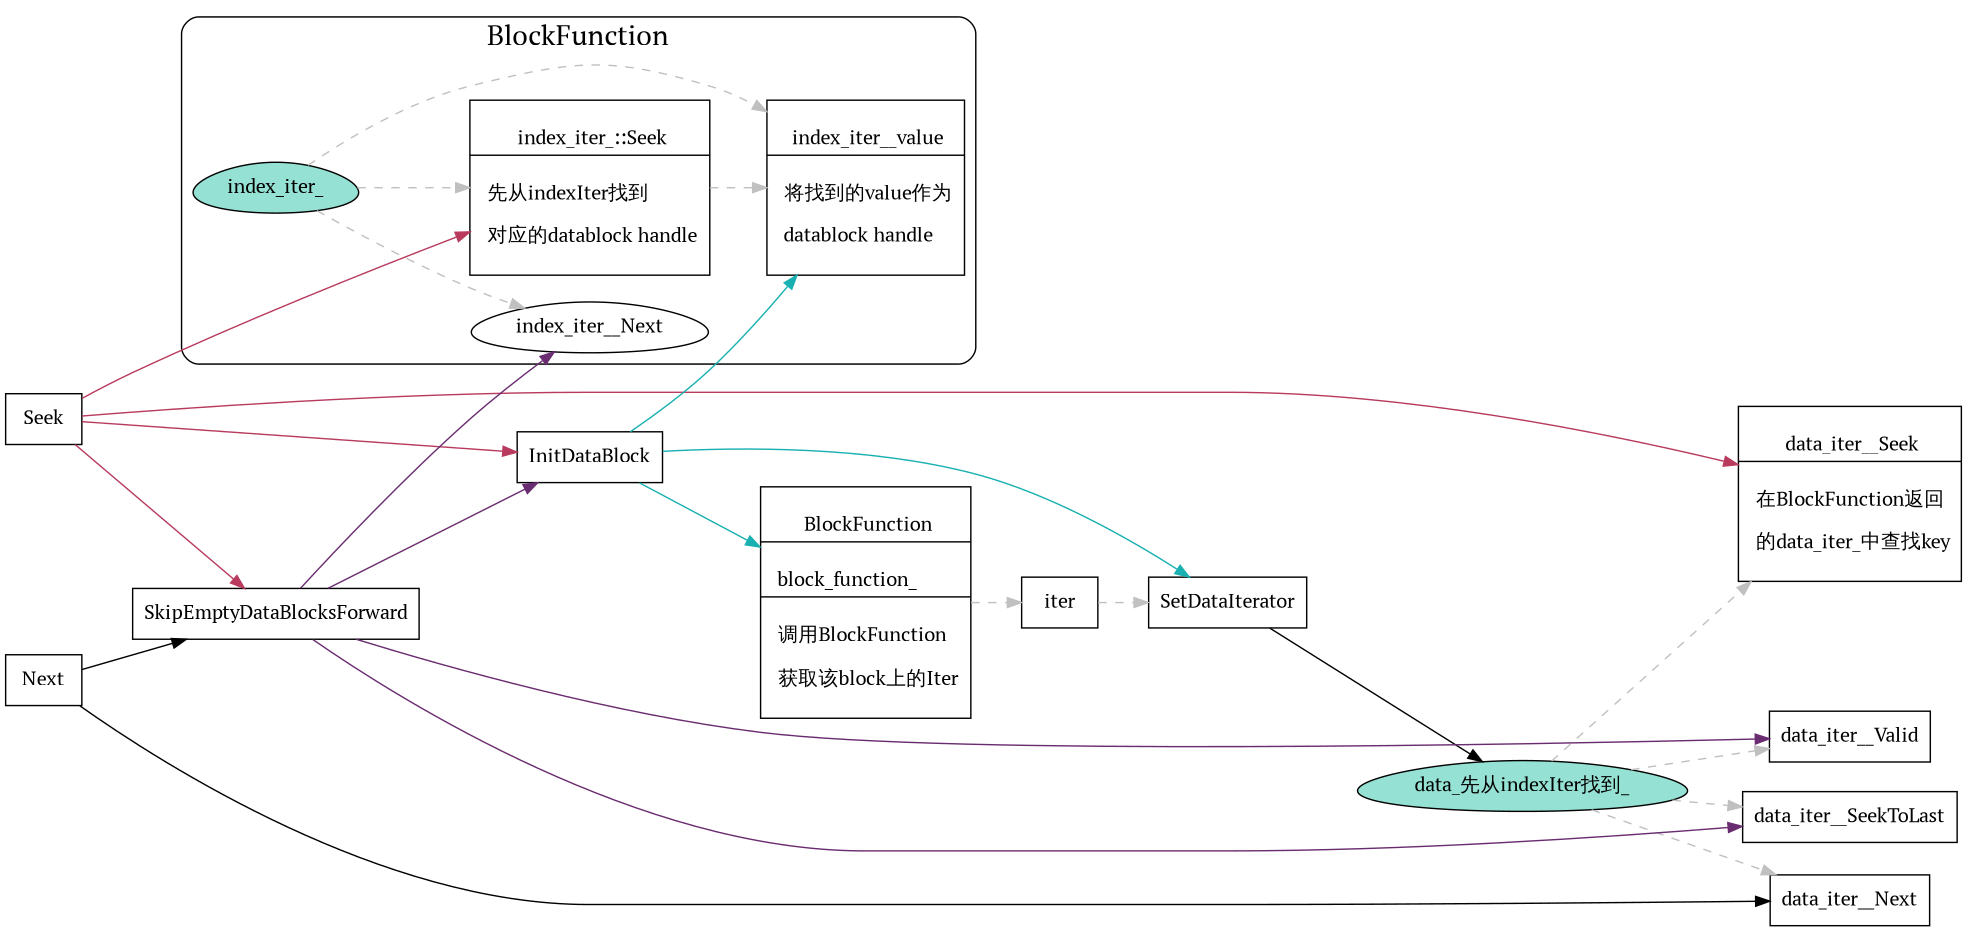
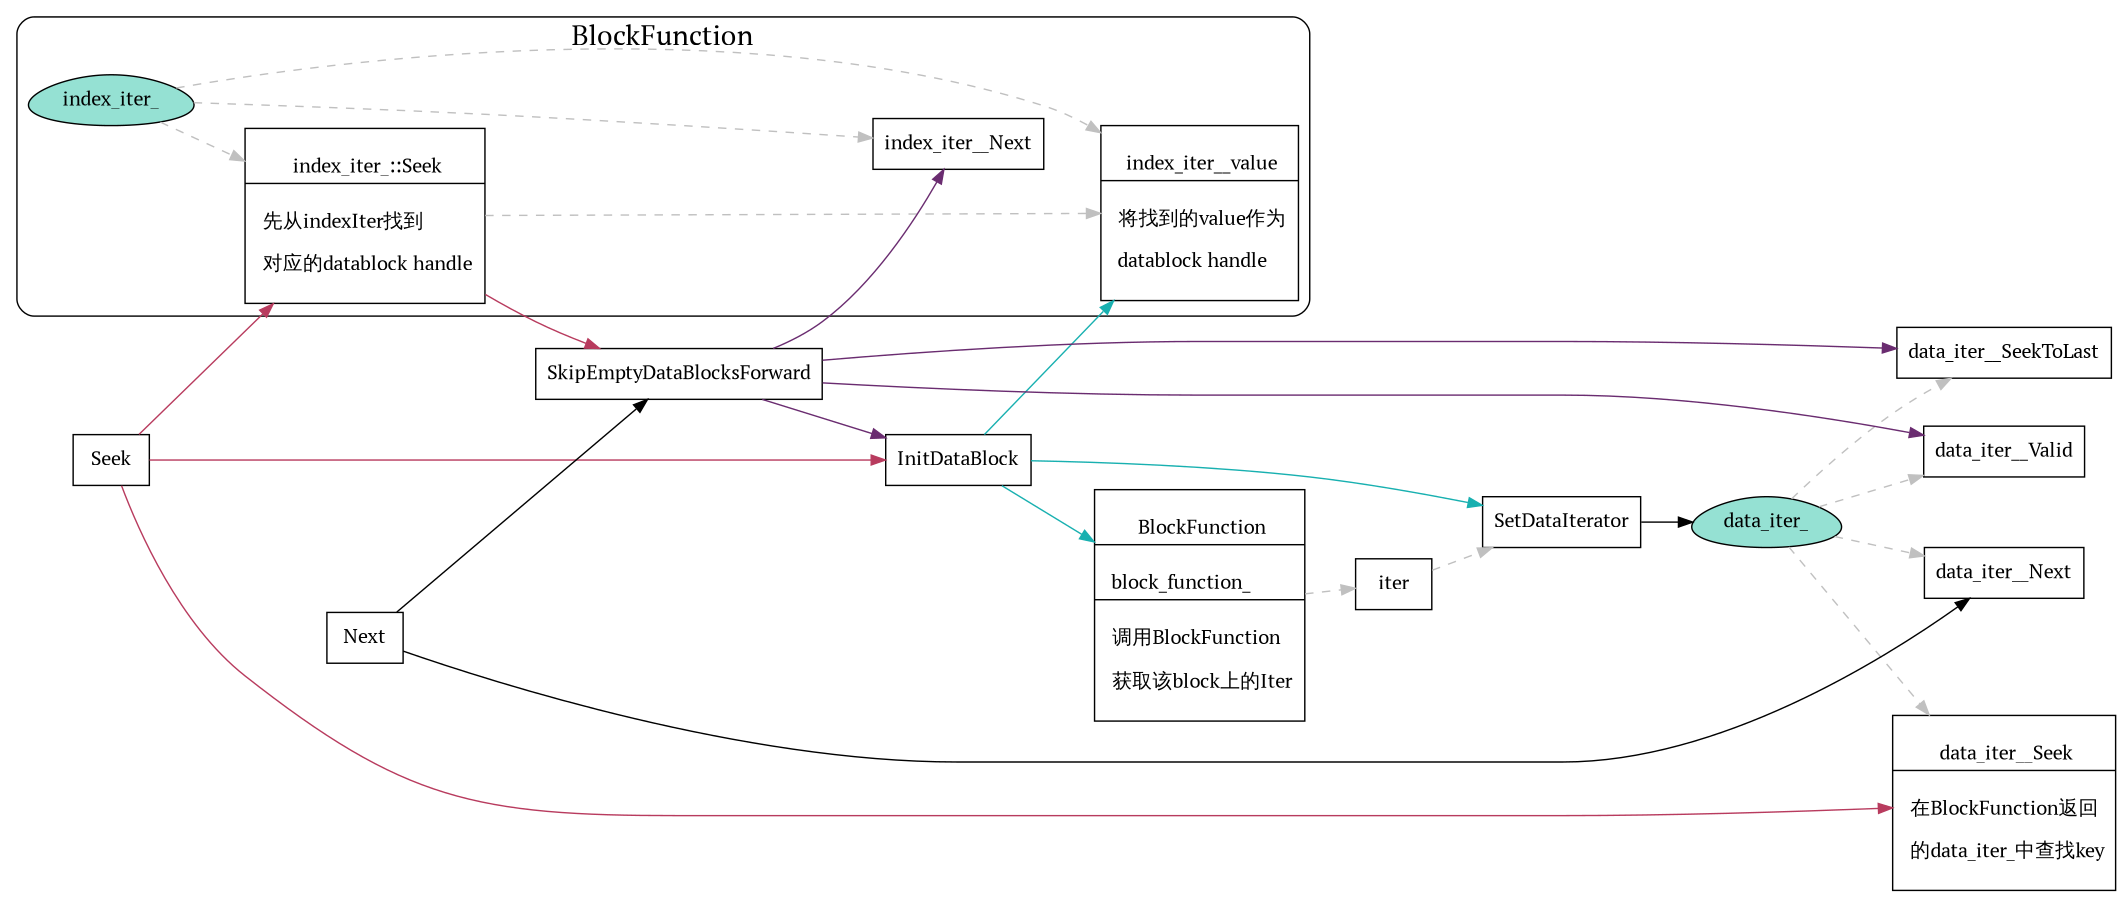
node "index_iter__Next": shape egg -> box
edge "Seek" -> "SkipEmptyDataBlocksForward": now "index_iter_::Seek" -> "SkipEmptyDataBlocksForward"
node "data_先从indexIter找到_": label "data_先从indexIter找到_" -> "data_iter_"
